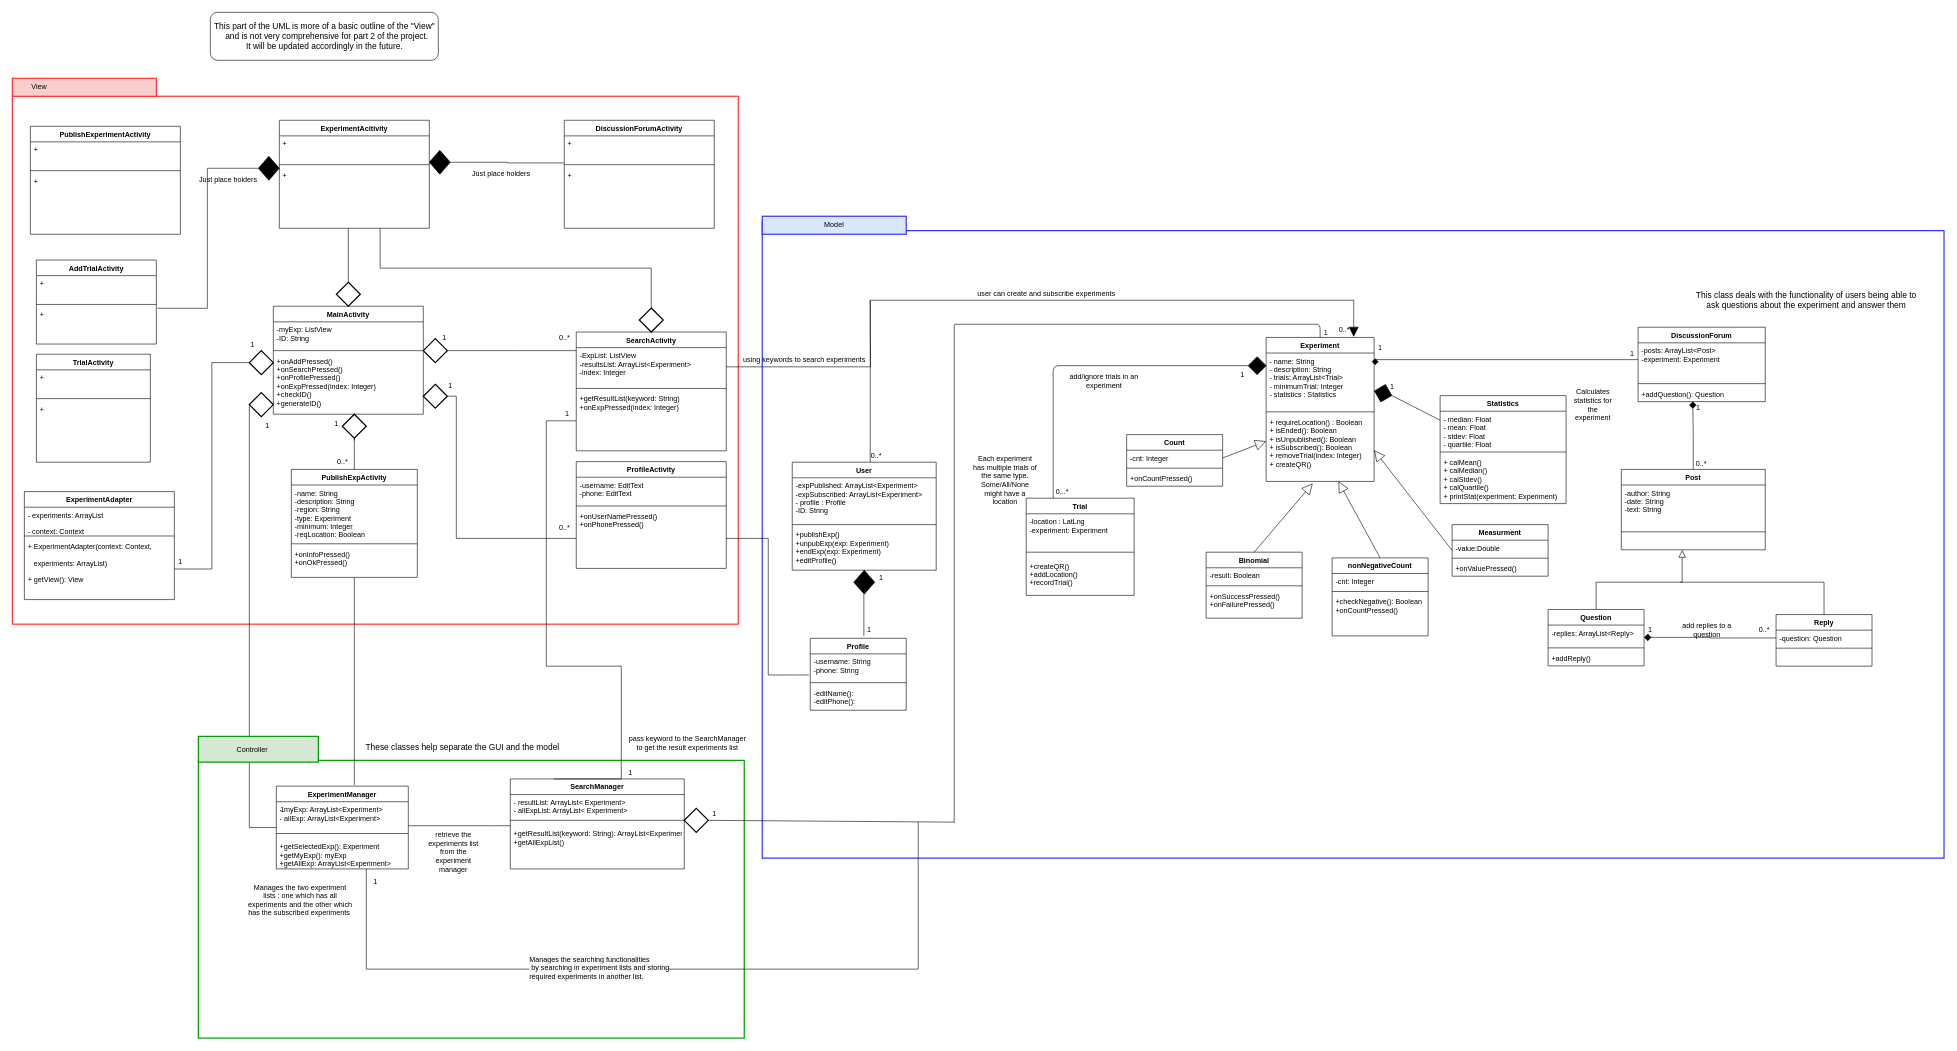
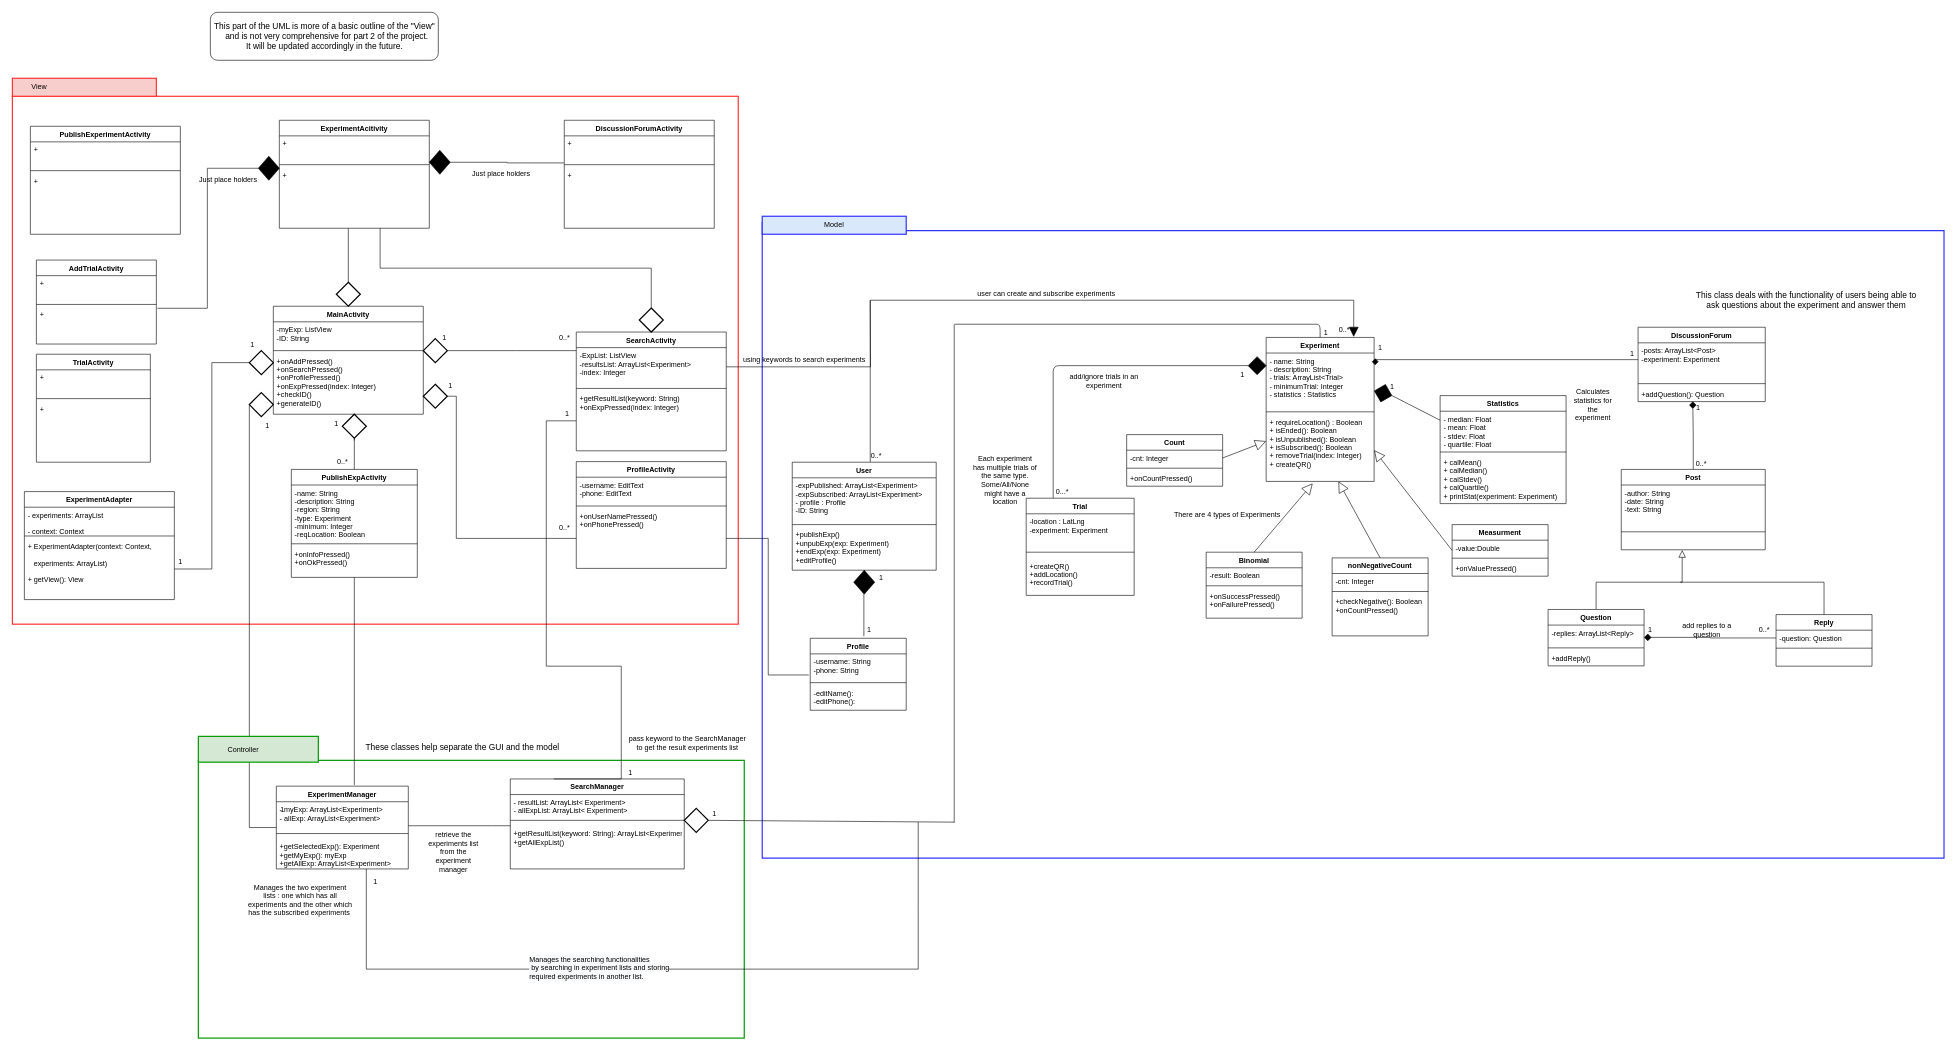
node "There are 4 types of Experiments": added
node "Controller": moved (252, 749) -> (243, 749)
